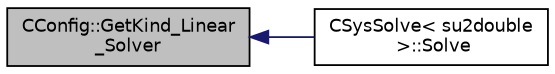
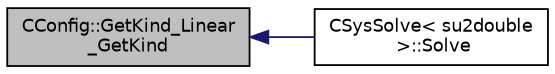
node "CConfig::GetKind_Linear _Solver": label "CConfig::GetKind_Linear _Solver" -> "CConfig::GetKind_Linear _GetKind"
